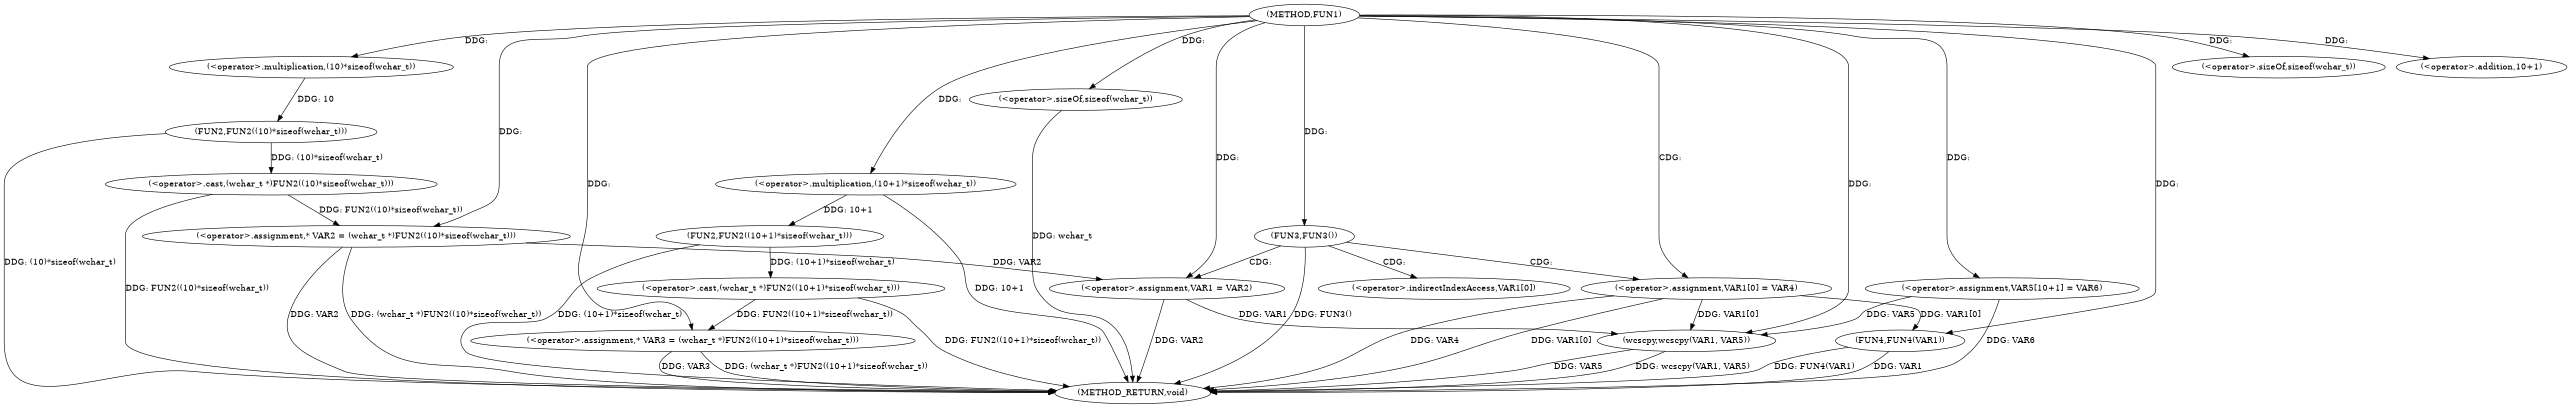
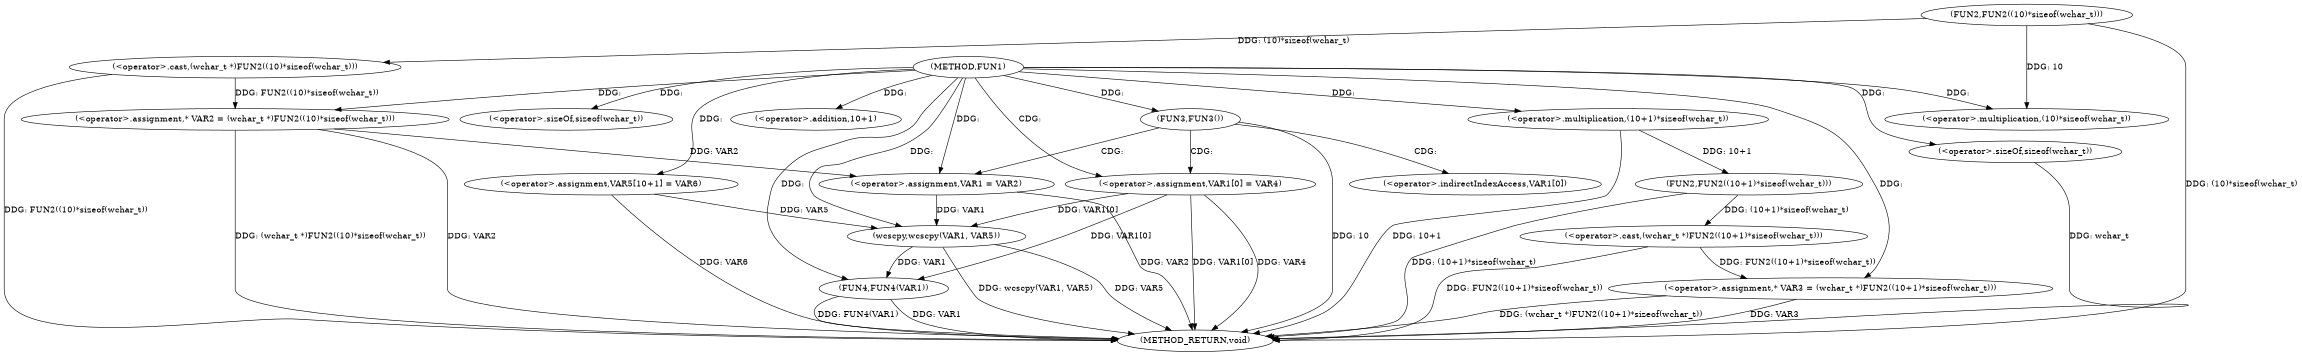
edge "(<operator>.multiplication,(10)*sizeof(wchar_t))" -> "(FUN2,FUN2((10)*sizeof(wchar_t)))": reversed
edge "(wcscpy,wcscpy(VAR1, VAR5))" -> "(FUN4,FUN4(VAR1))": added, label "DDG: VAR1"
edge "(FUN3,FUN3())" -> "(METHOD_RETURN,void)": label "DDG: FUN3()" -> "DDG: 10"
